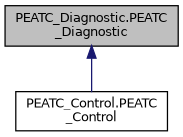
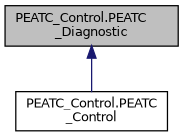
node "PEATC_Diagnostic.PEATC _Diagnostic": label "PEATC_Diagnostic.PEATC _Diagnostic" -> "PEATC_Control.PEATC _Diagnostic"
